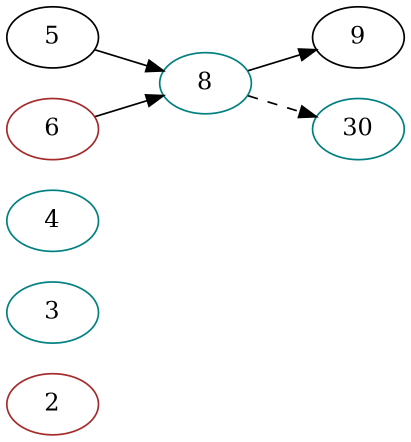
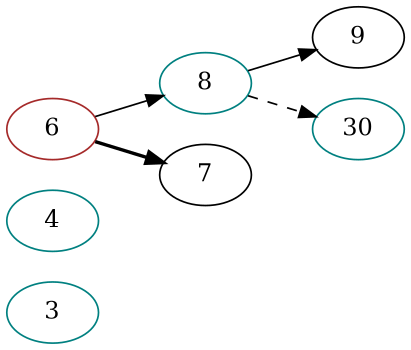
node "5": removed
node "7": added
node "2": removed
